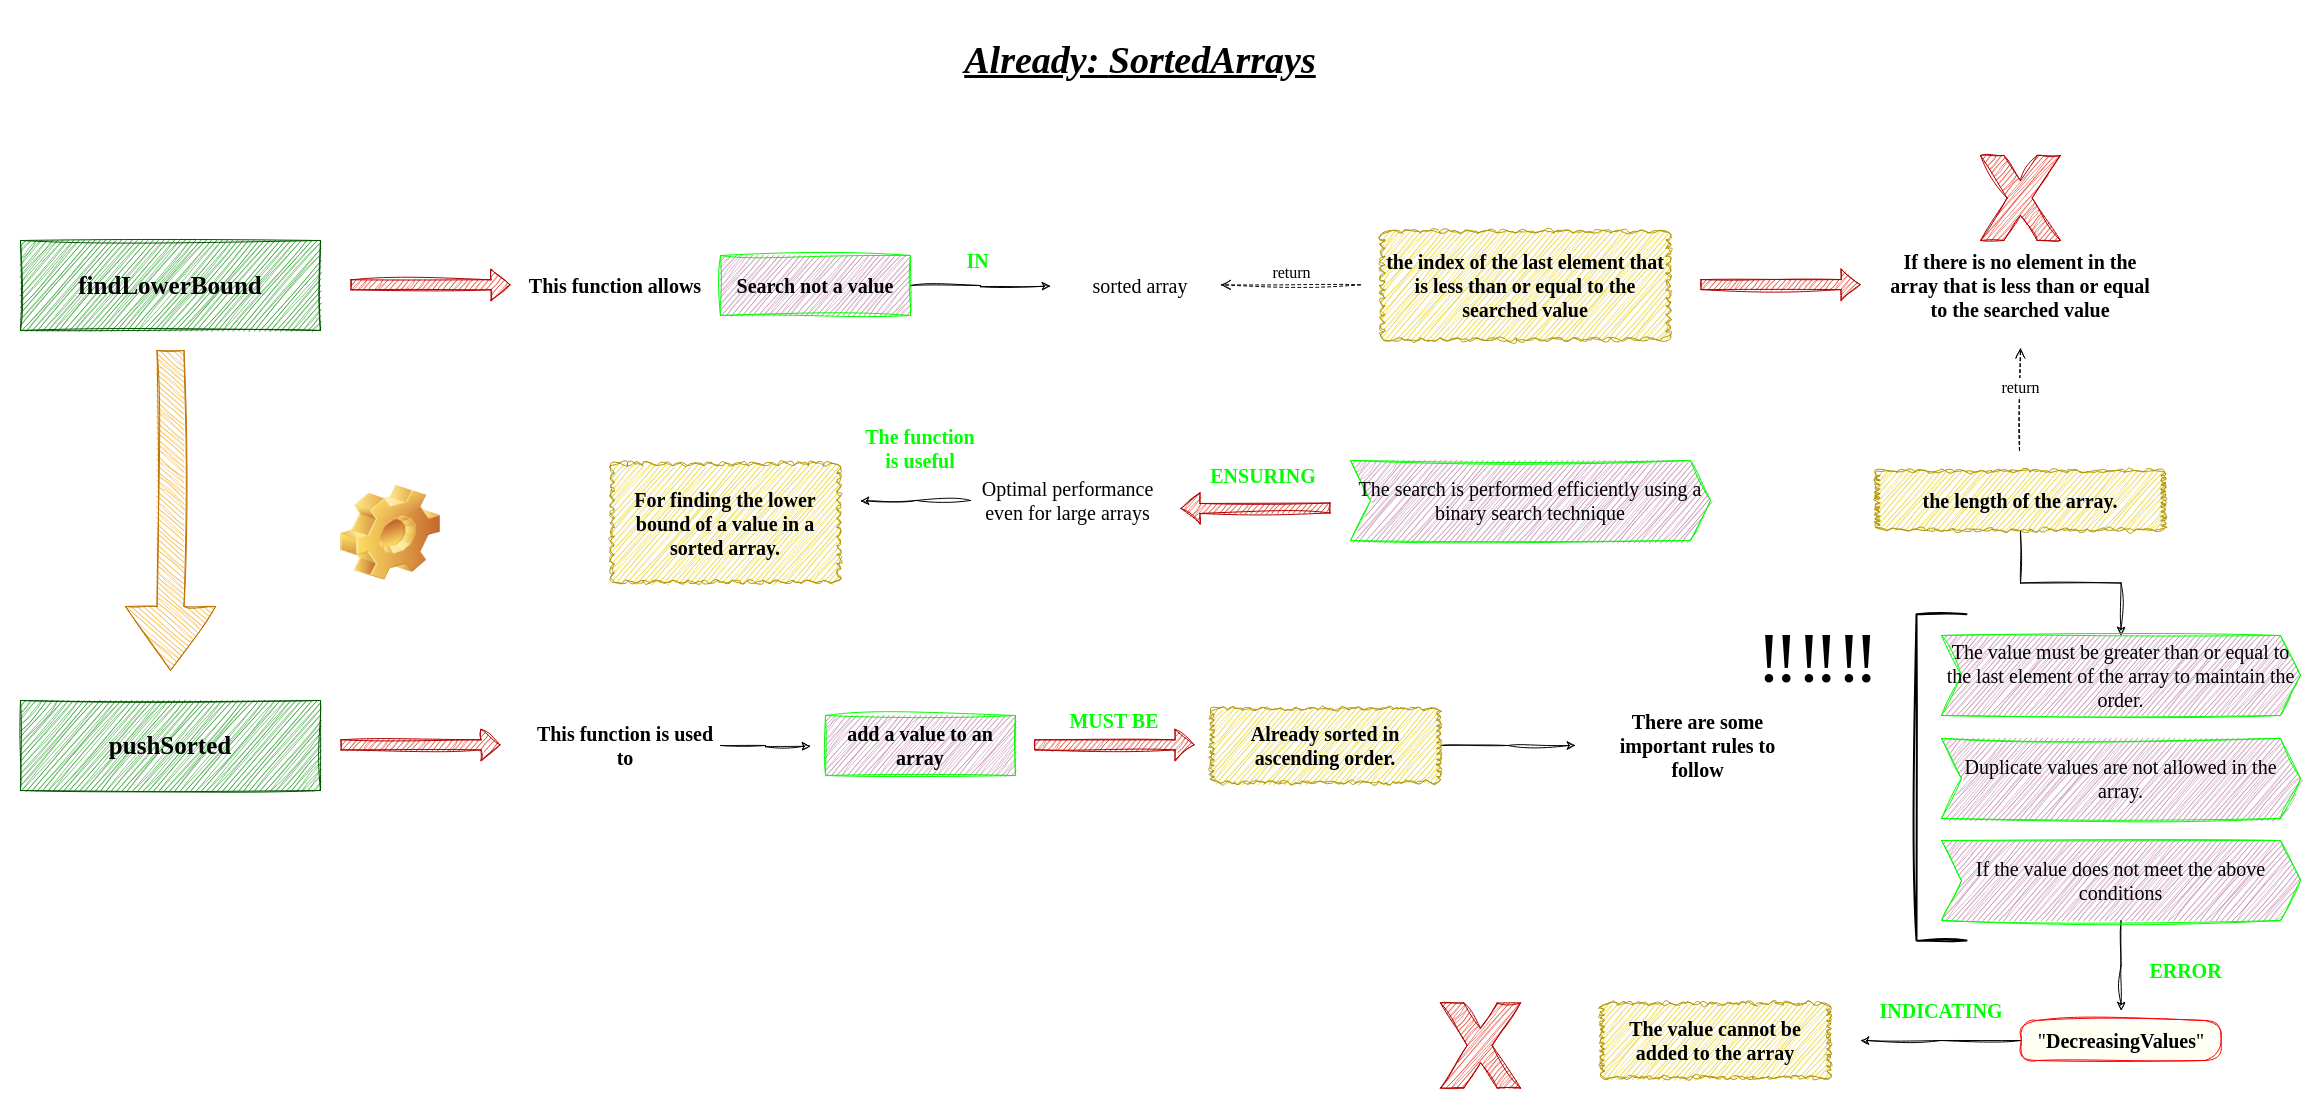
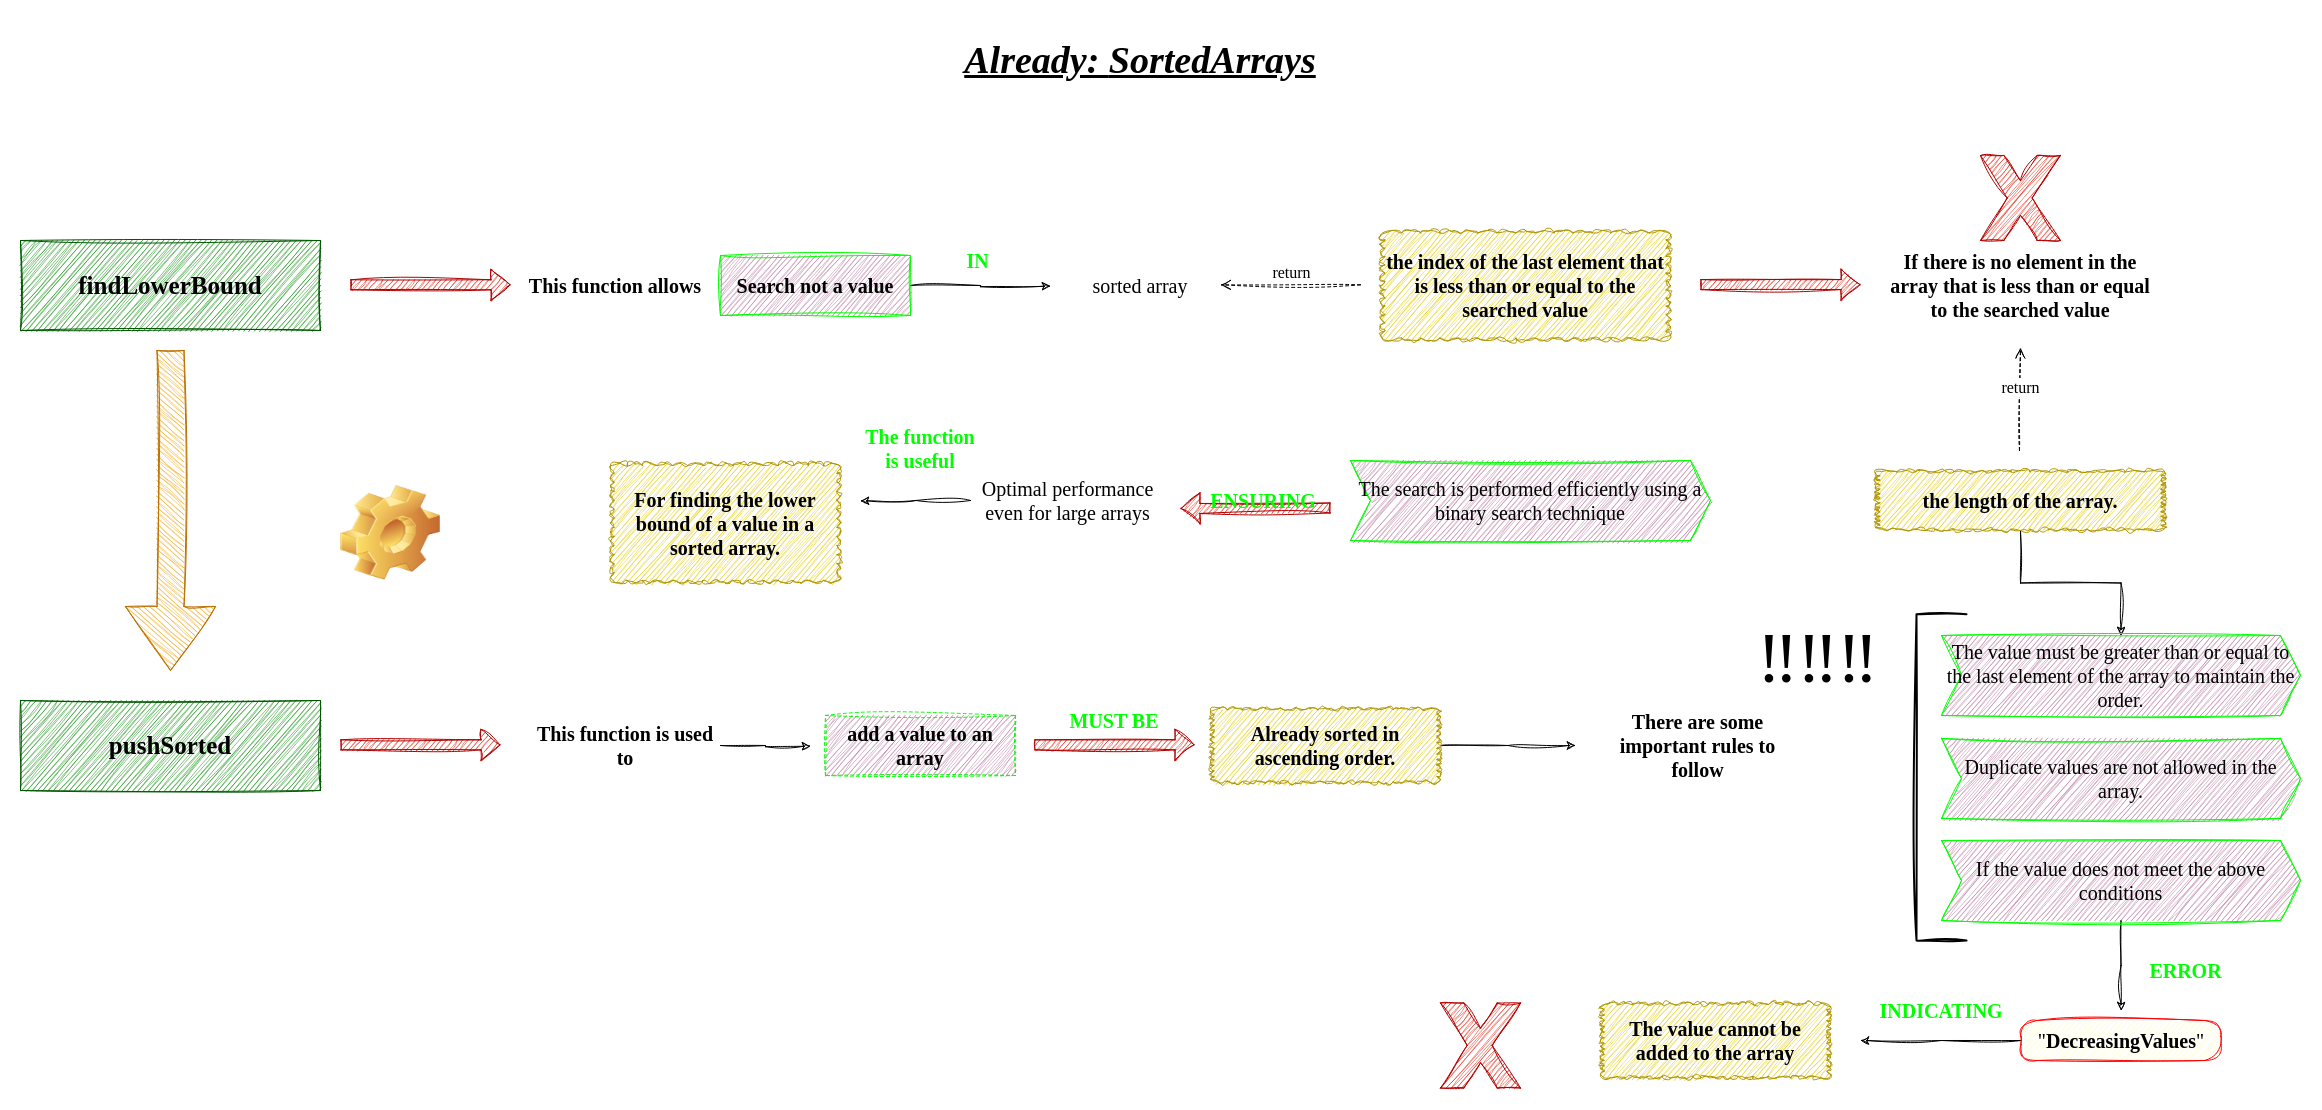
node "ENSURING": moved (1263, 476) -> (1263, 501)
node "add a value to an array": style solid -> dashed
